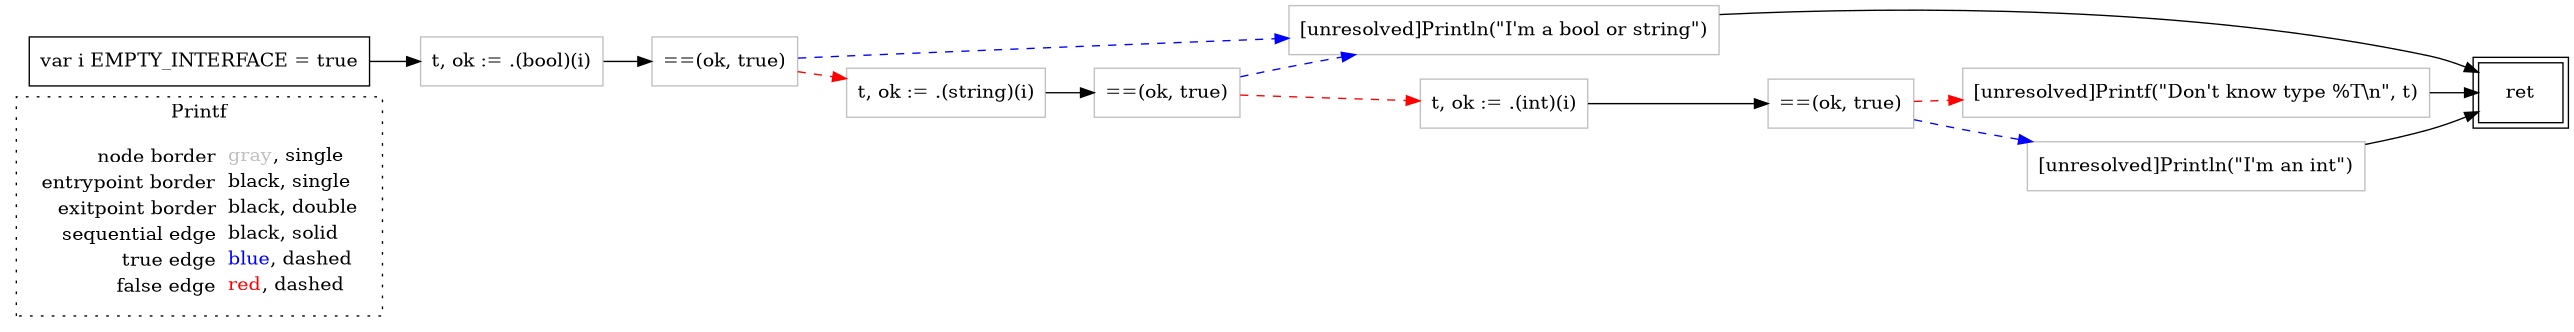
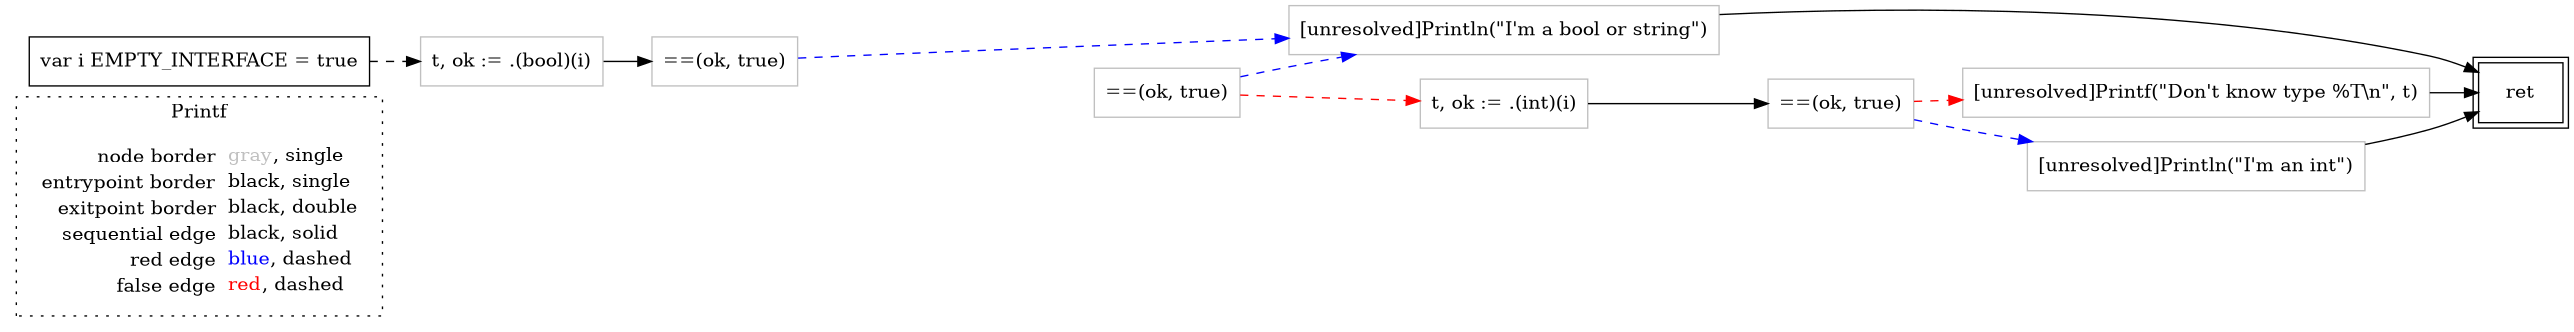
edge "var i EMPTY_INTERFACE = true" -> "t, ok := .(bool)(i)": style solid -> dashed
node "t, ok := .(string)(i)": removed
node "node border": text "true edge" -> "red edge"
